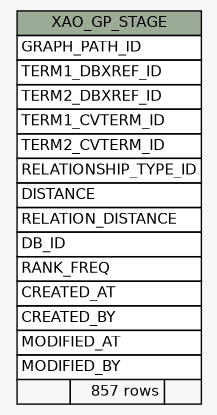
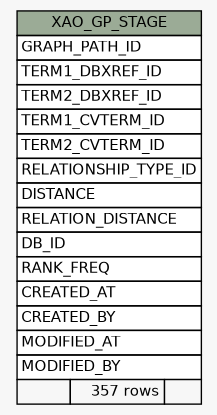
node "XAO_GP_STAGE": text "857 rows" -> "357 rows"
